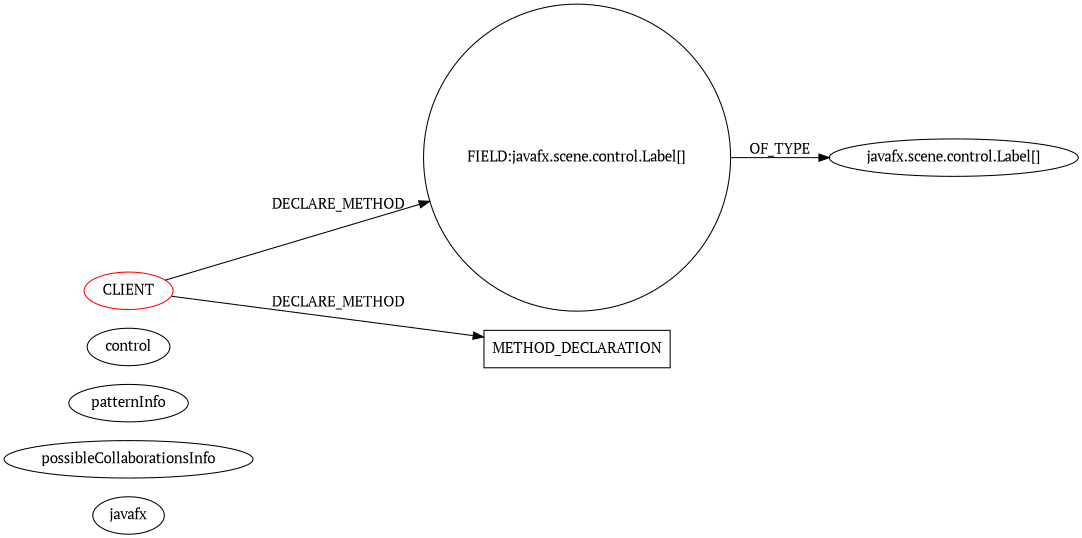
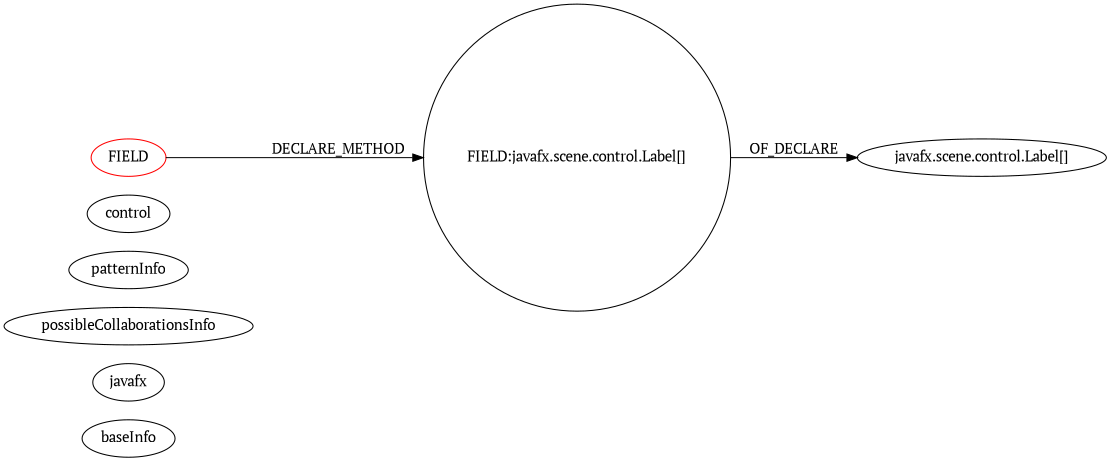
edge "FIELD:javafx.scene.control.Label[]" -> "javafx.scene.control.Label[]": label "OF_TYPE" -> "OF_DECLARE"
node "CLIENT": label "CLIENT" -> "FIELD"
node "METHOD_DECLARATION": removed
node "baseInfo": added
